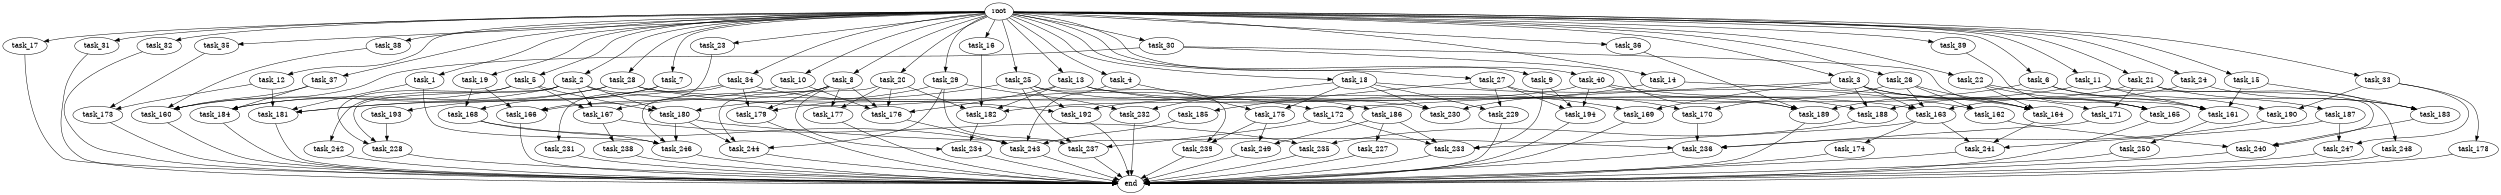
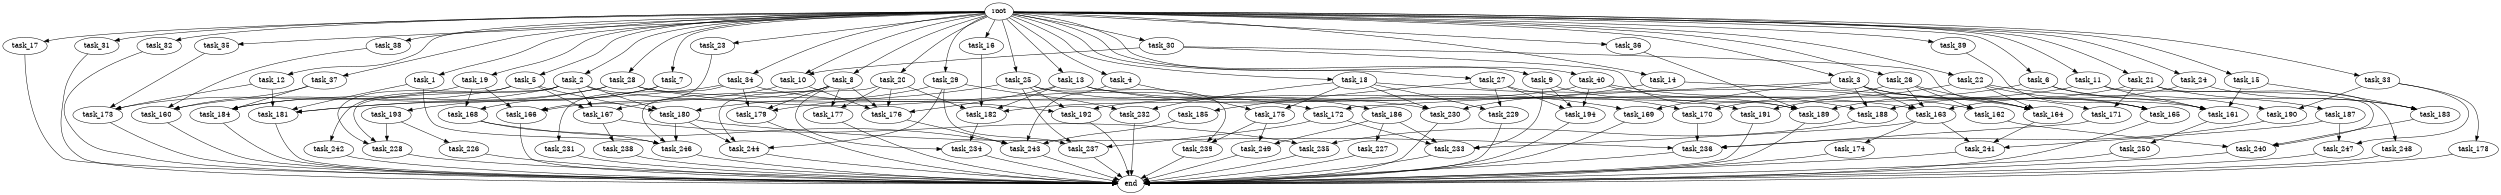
edge "task_30" -> "task_160": now "task_30" -> "task_10"
edge "task_19" -> "task_173": added
node "task_191": added
node "task_226": added
edge "task_230" -> "end": added
